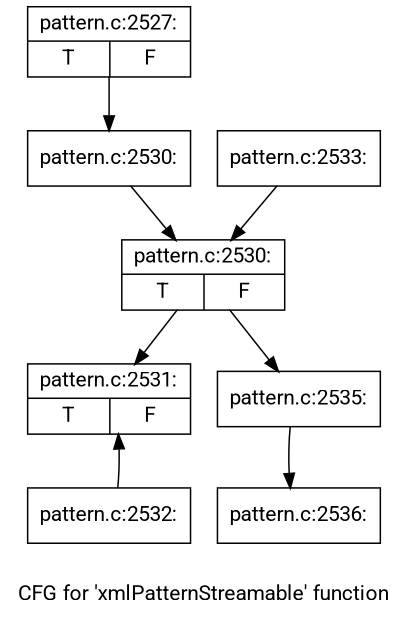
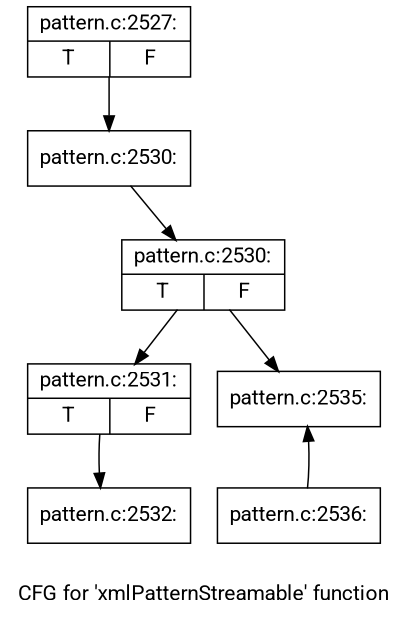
node "pattern.c:2533:": removed
edge "pattern.c:2535:" -> "pattern.c:2536:": reversed
edge "pattern.c:2532:" -> "pattern.c:2531:": reversed
